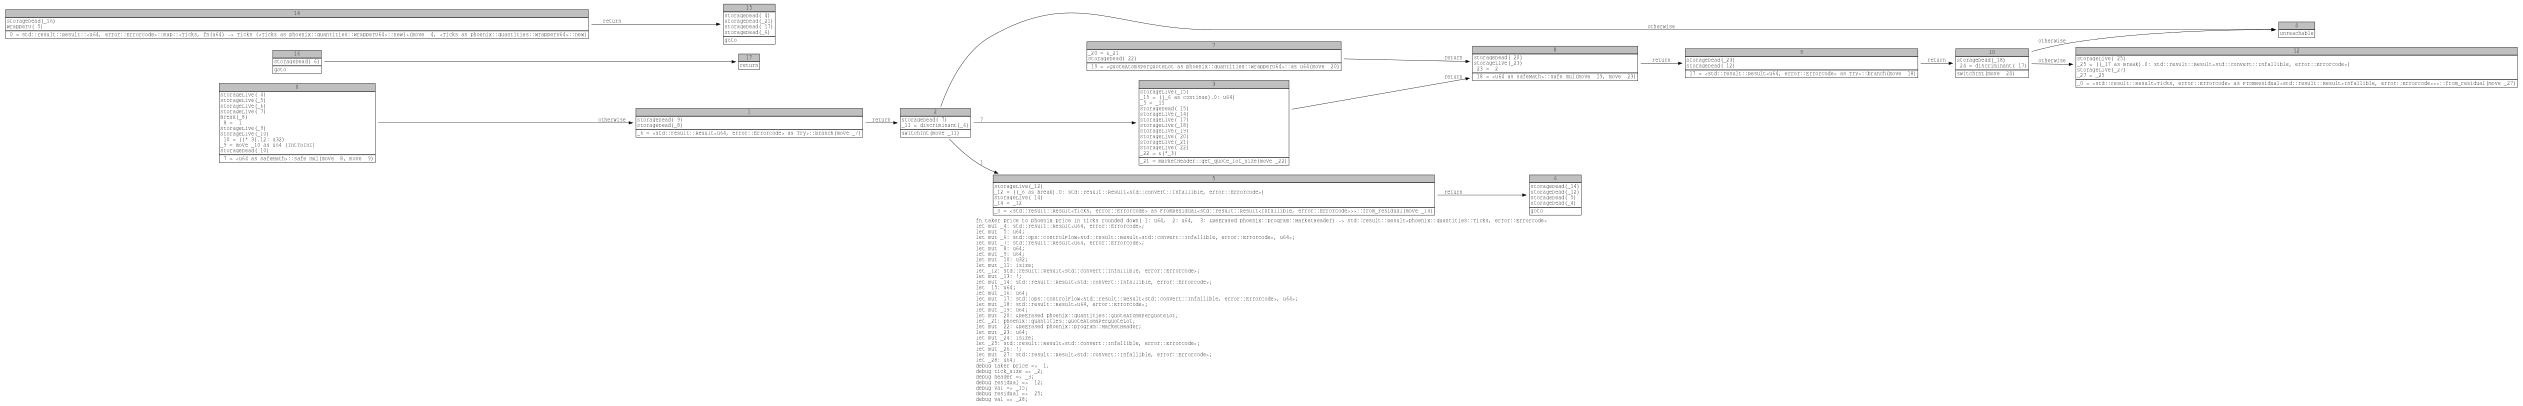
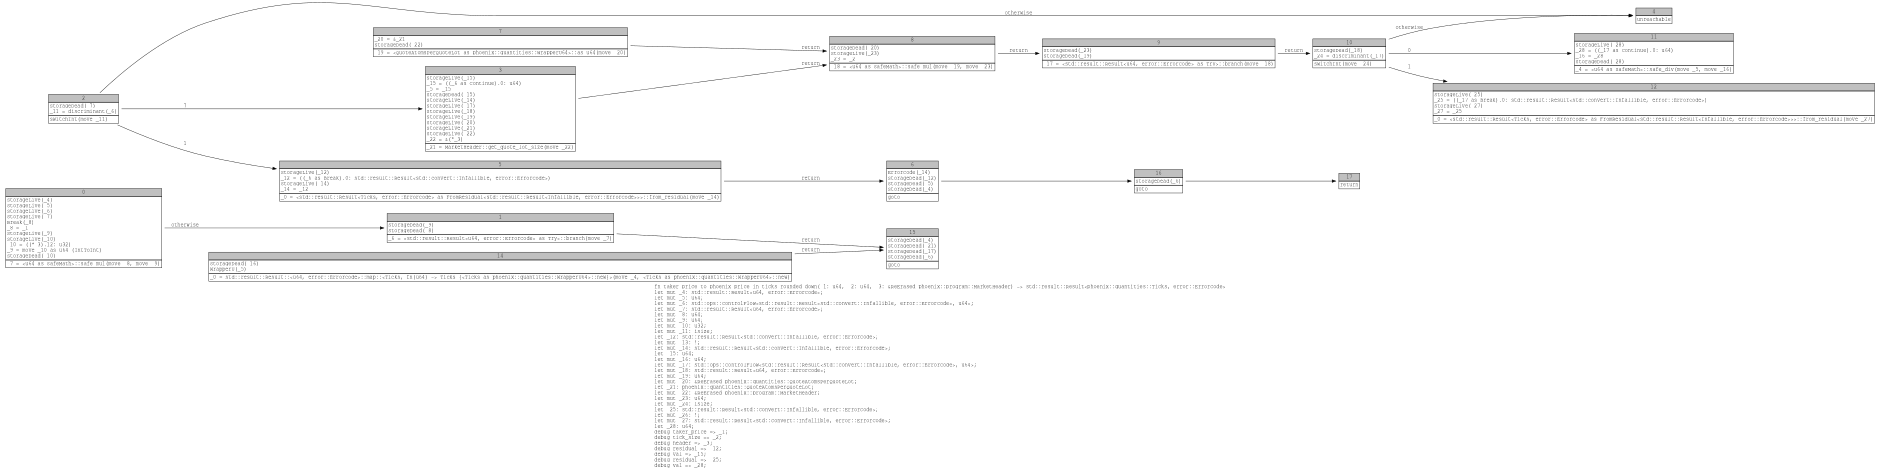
node "11": added
edge "10" -> "12": label "otherwise" -> "1"
node "9": text "StorageDead(_12)" -> "StorageDead(_19)"
edge "1" -> "2": now "1" -> "15"
edge "6" -> "16": added
node "6": text "StorageDead(_14)" -> "ErrorCode(_14)"
